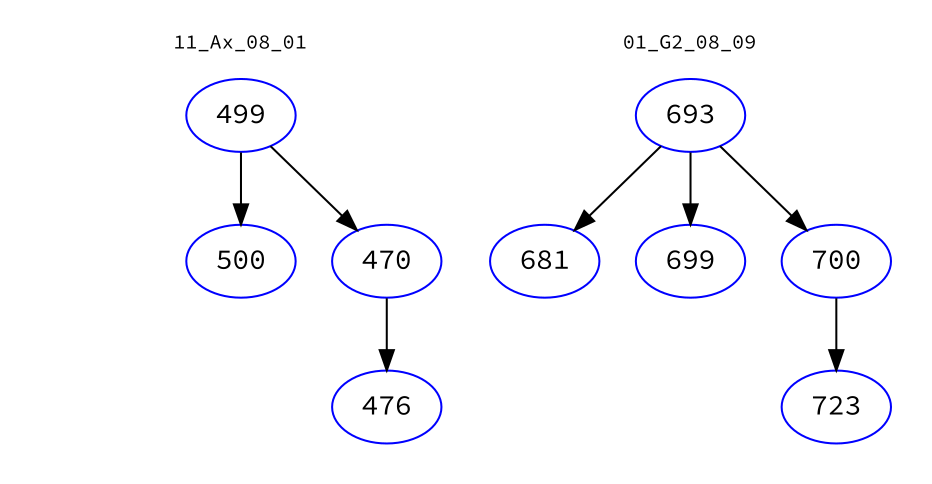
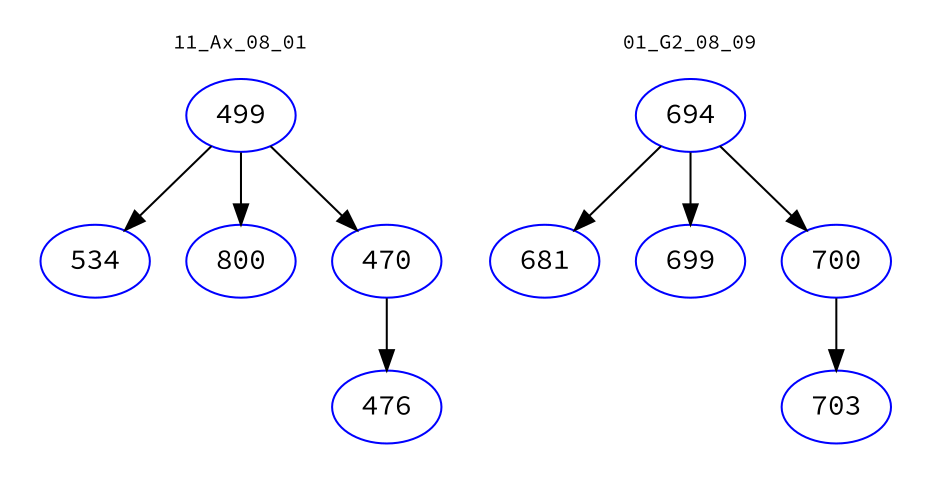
node "693": label "693" -> "694"
node "534": added
node "500": label "500" -> "800"
node "723": label "723" -> "703"
